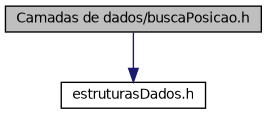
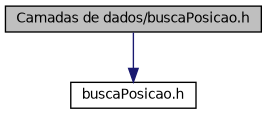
node "estruturasDados.h": label "estruturasDados.h" -> "buscaPosicao.h"
